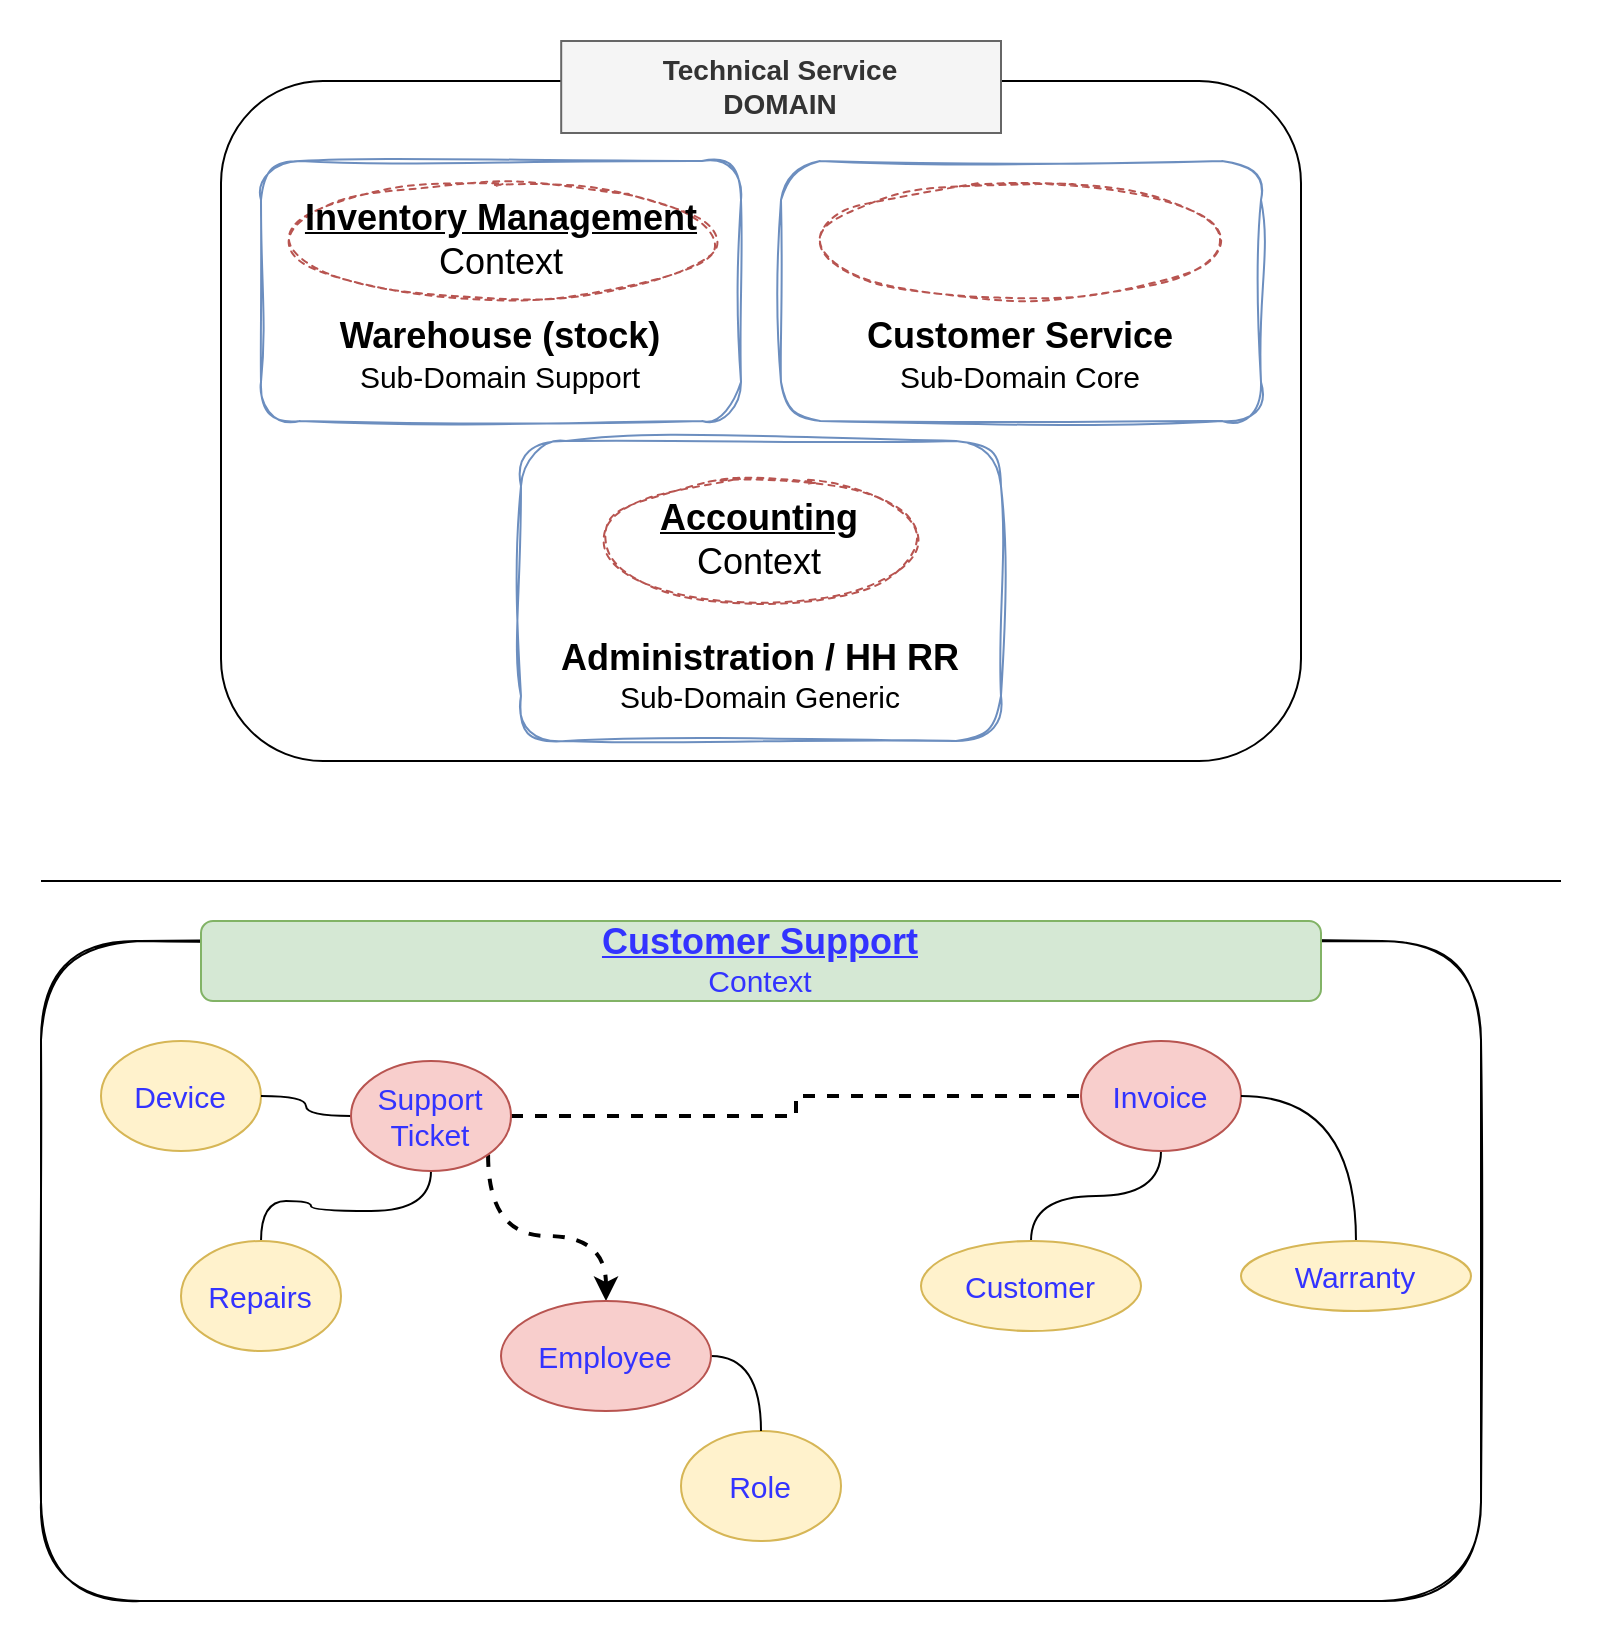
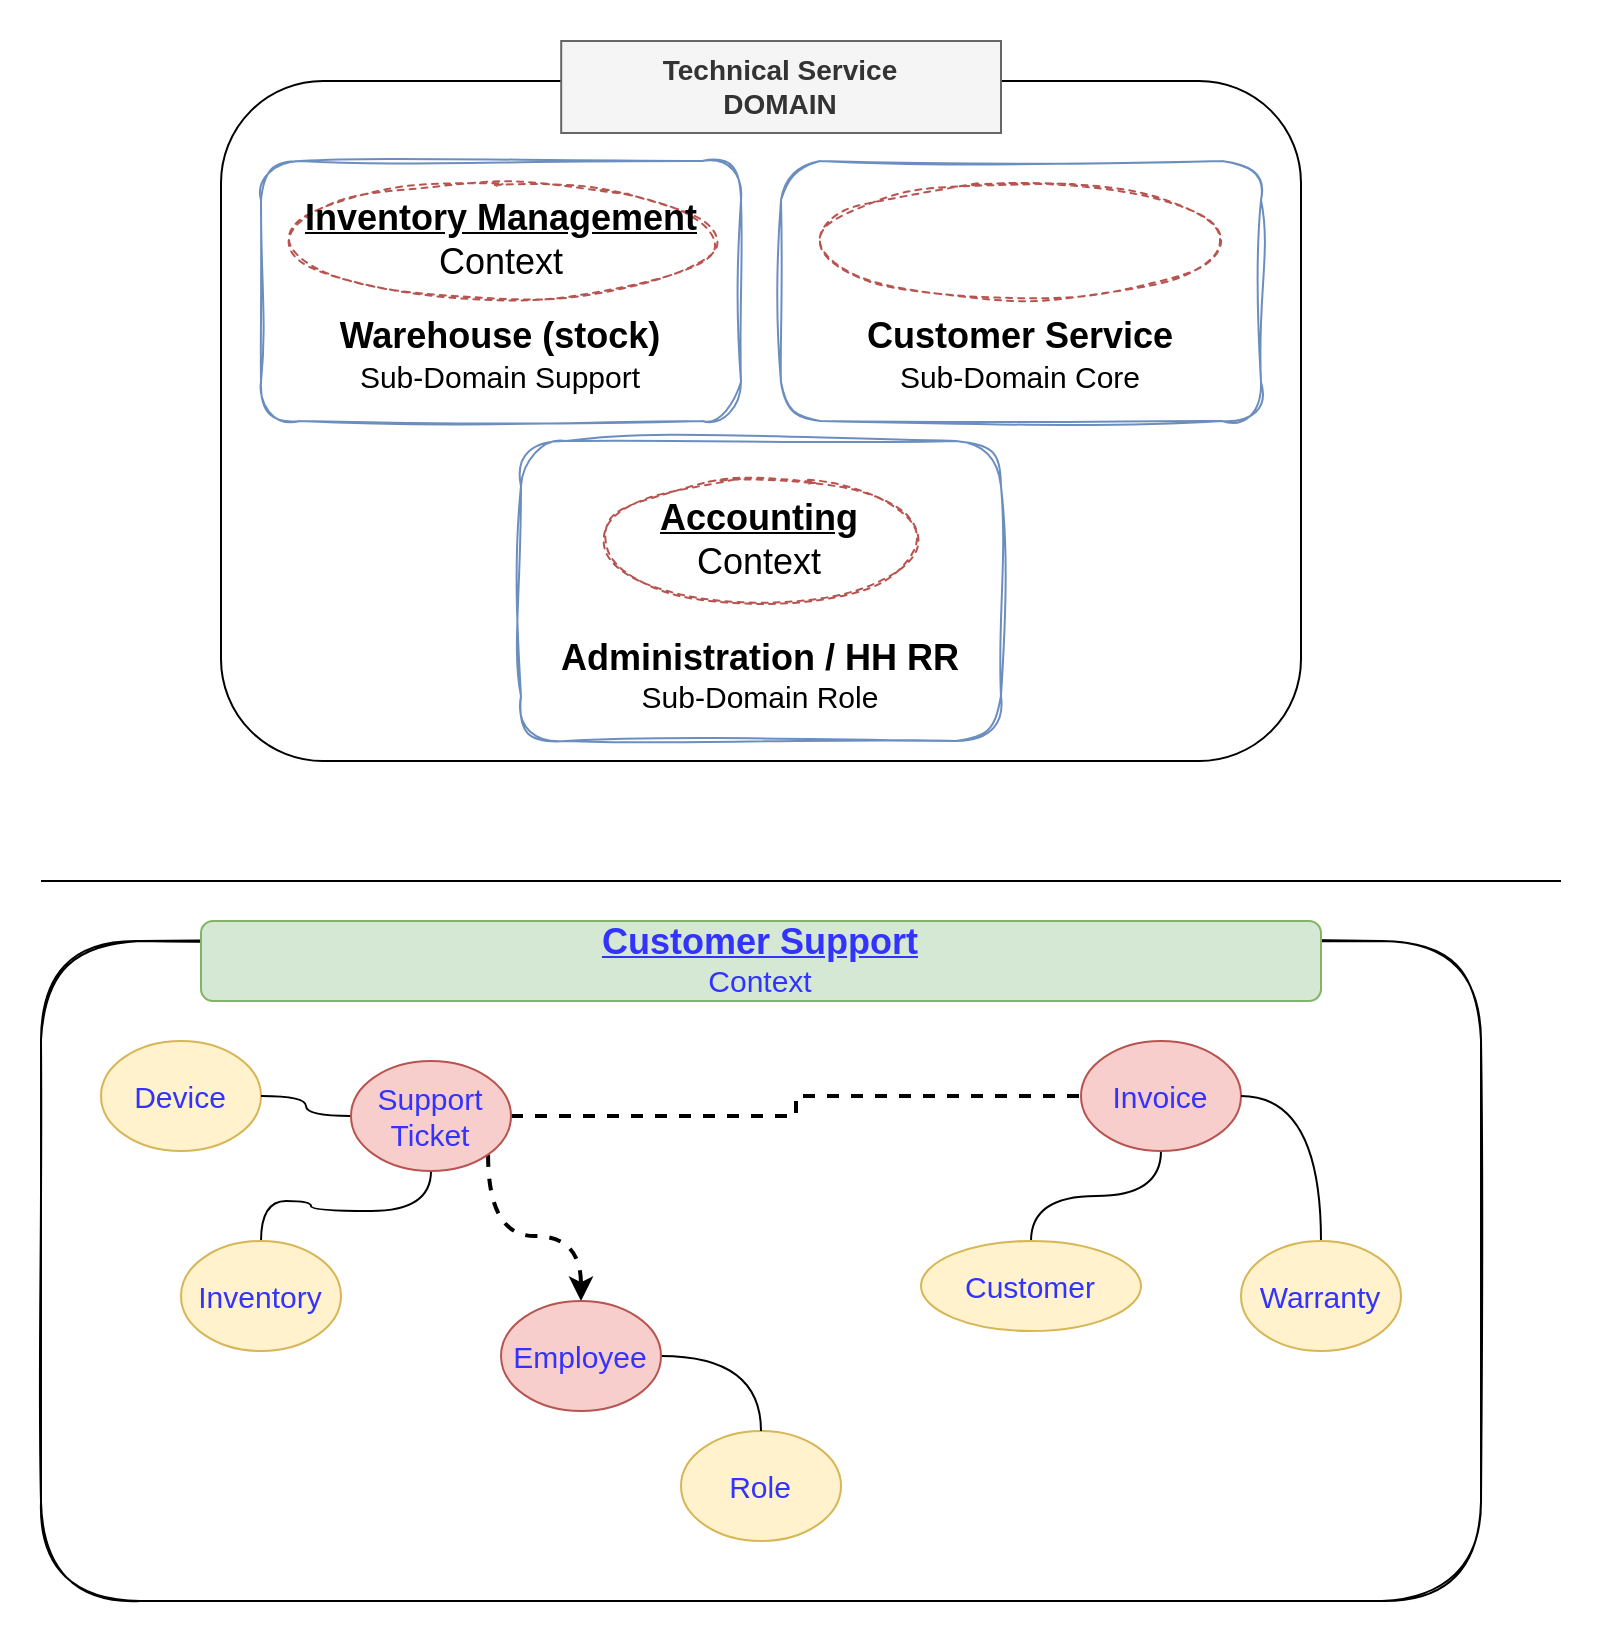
node "Administration / HH RR Sub-Domain Generic": label "Administration / HH RR Sub-Domain Generic" -> "Administration / HH RR Sub-Domain Role"
node "Warranty": size 230x70 -> 160x110
node "Repairs": label "Repairs" -> "Inventory"
node "Employee": size 210x110 -> 160x110
